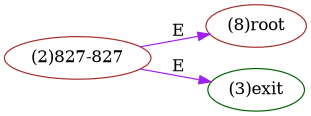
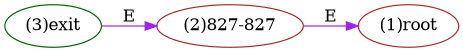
node "(8)root": label "(8)root" -> "(1)root"
edge "(2)827-827" -> "(3)exit": reversed
